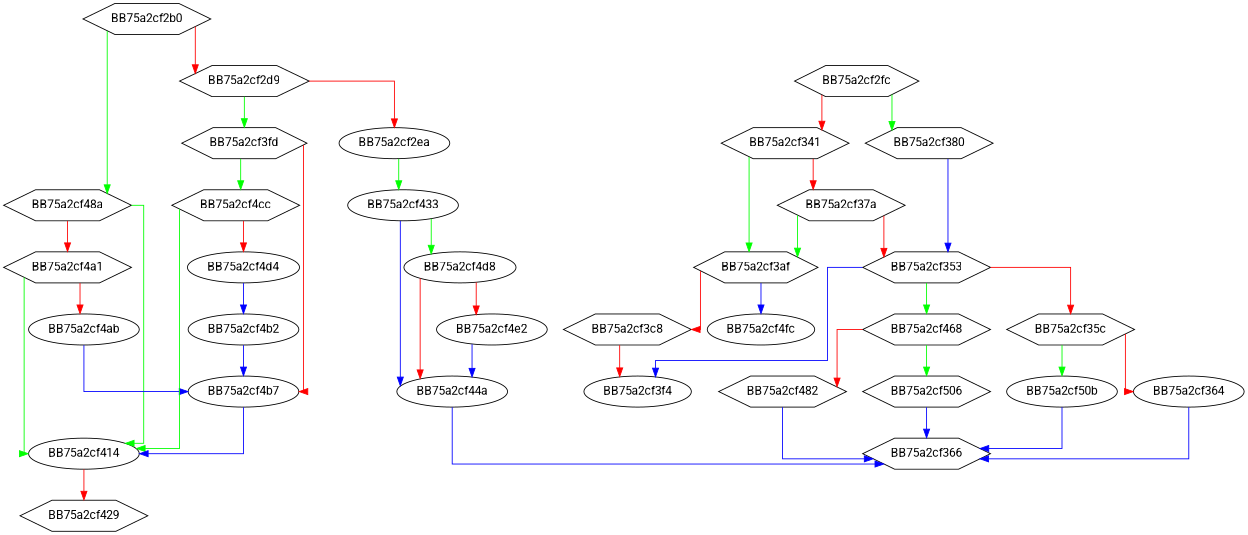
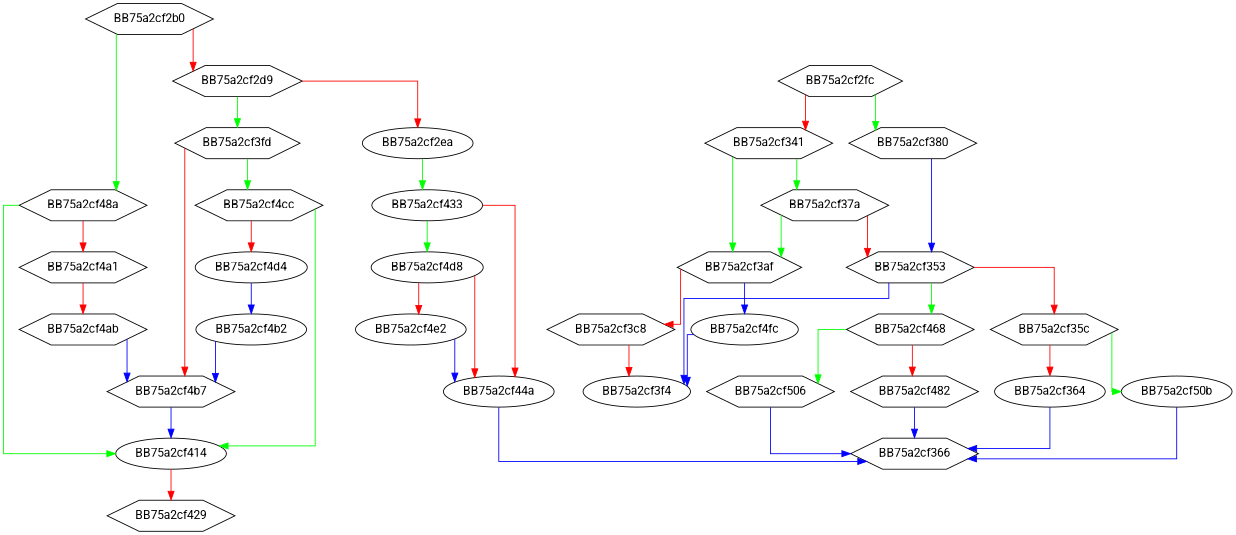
edge "BB75a2cf341" -> "BB75a2cf37a": color red -> green
edge "BB75a2cf433" -> "BB75a2cf44a": color blue -> red
node "BB75a2cf4ab": shape ellipse -> hexagon
edge "BB75a2cf4fc" -> "BB75a2cf3f4": added
edge "BB75a2cf4a1" -> "BB75a2cf414": removed
node "BB75a2cf4b7": shape ellipse -> hexagon
